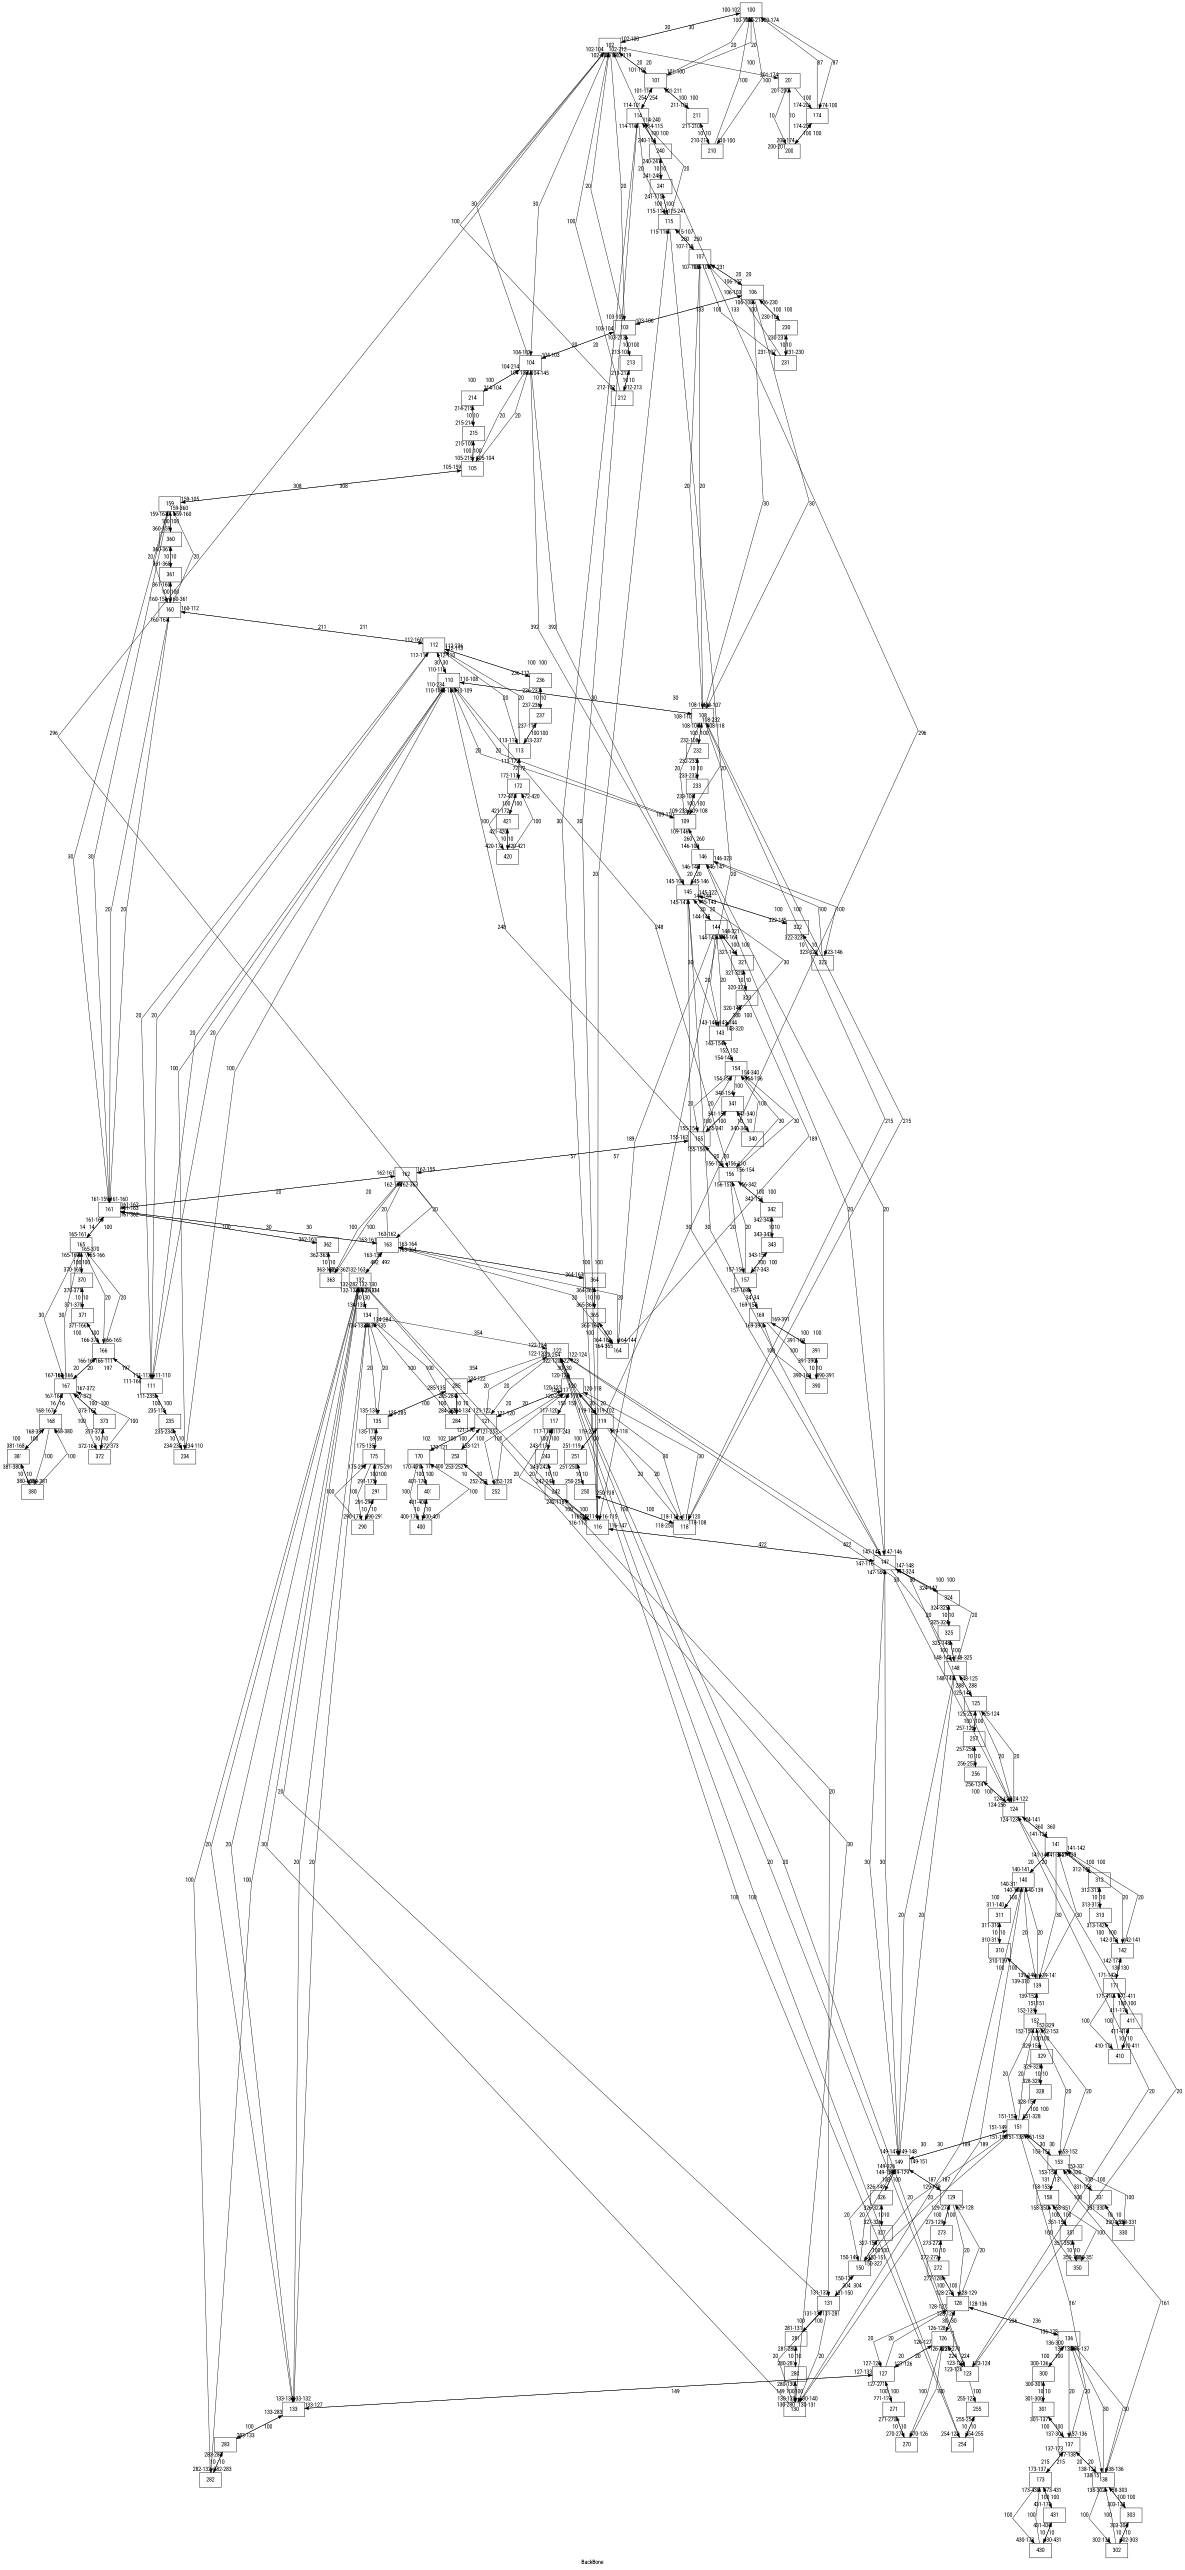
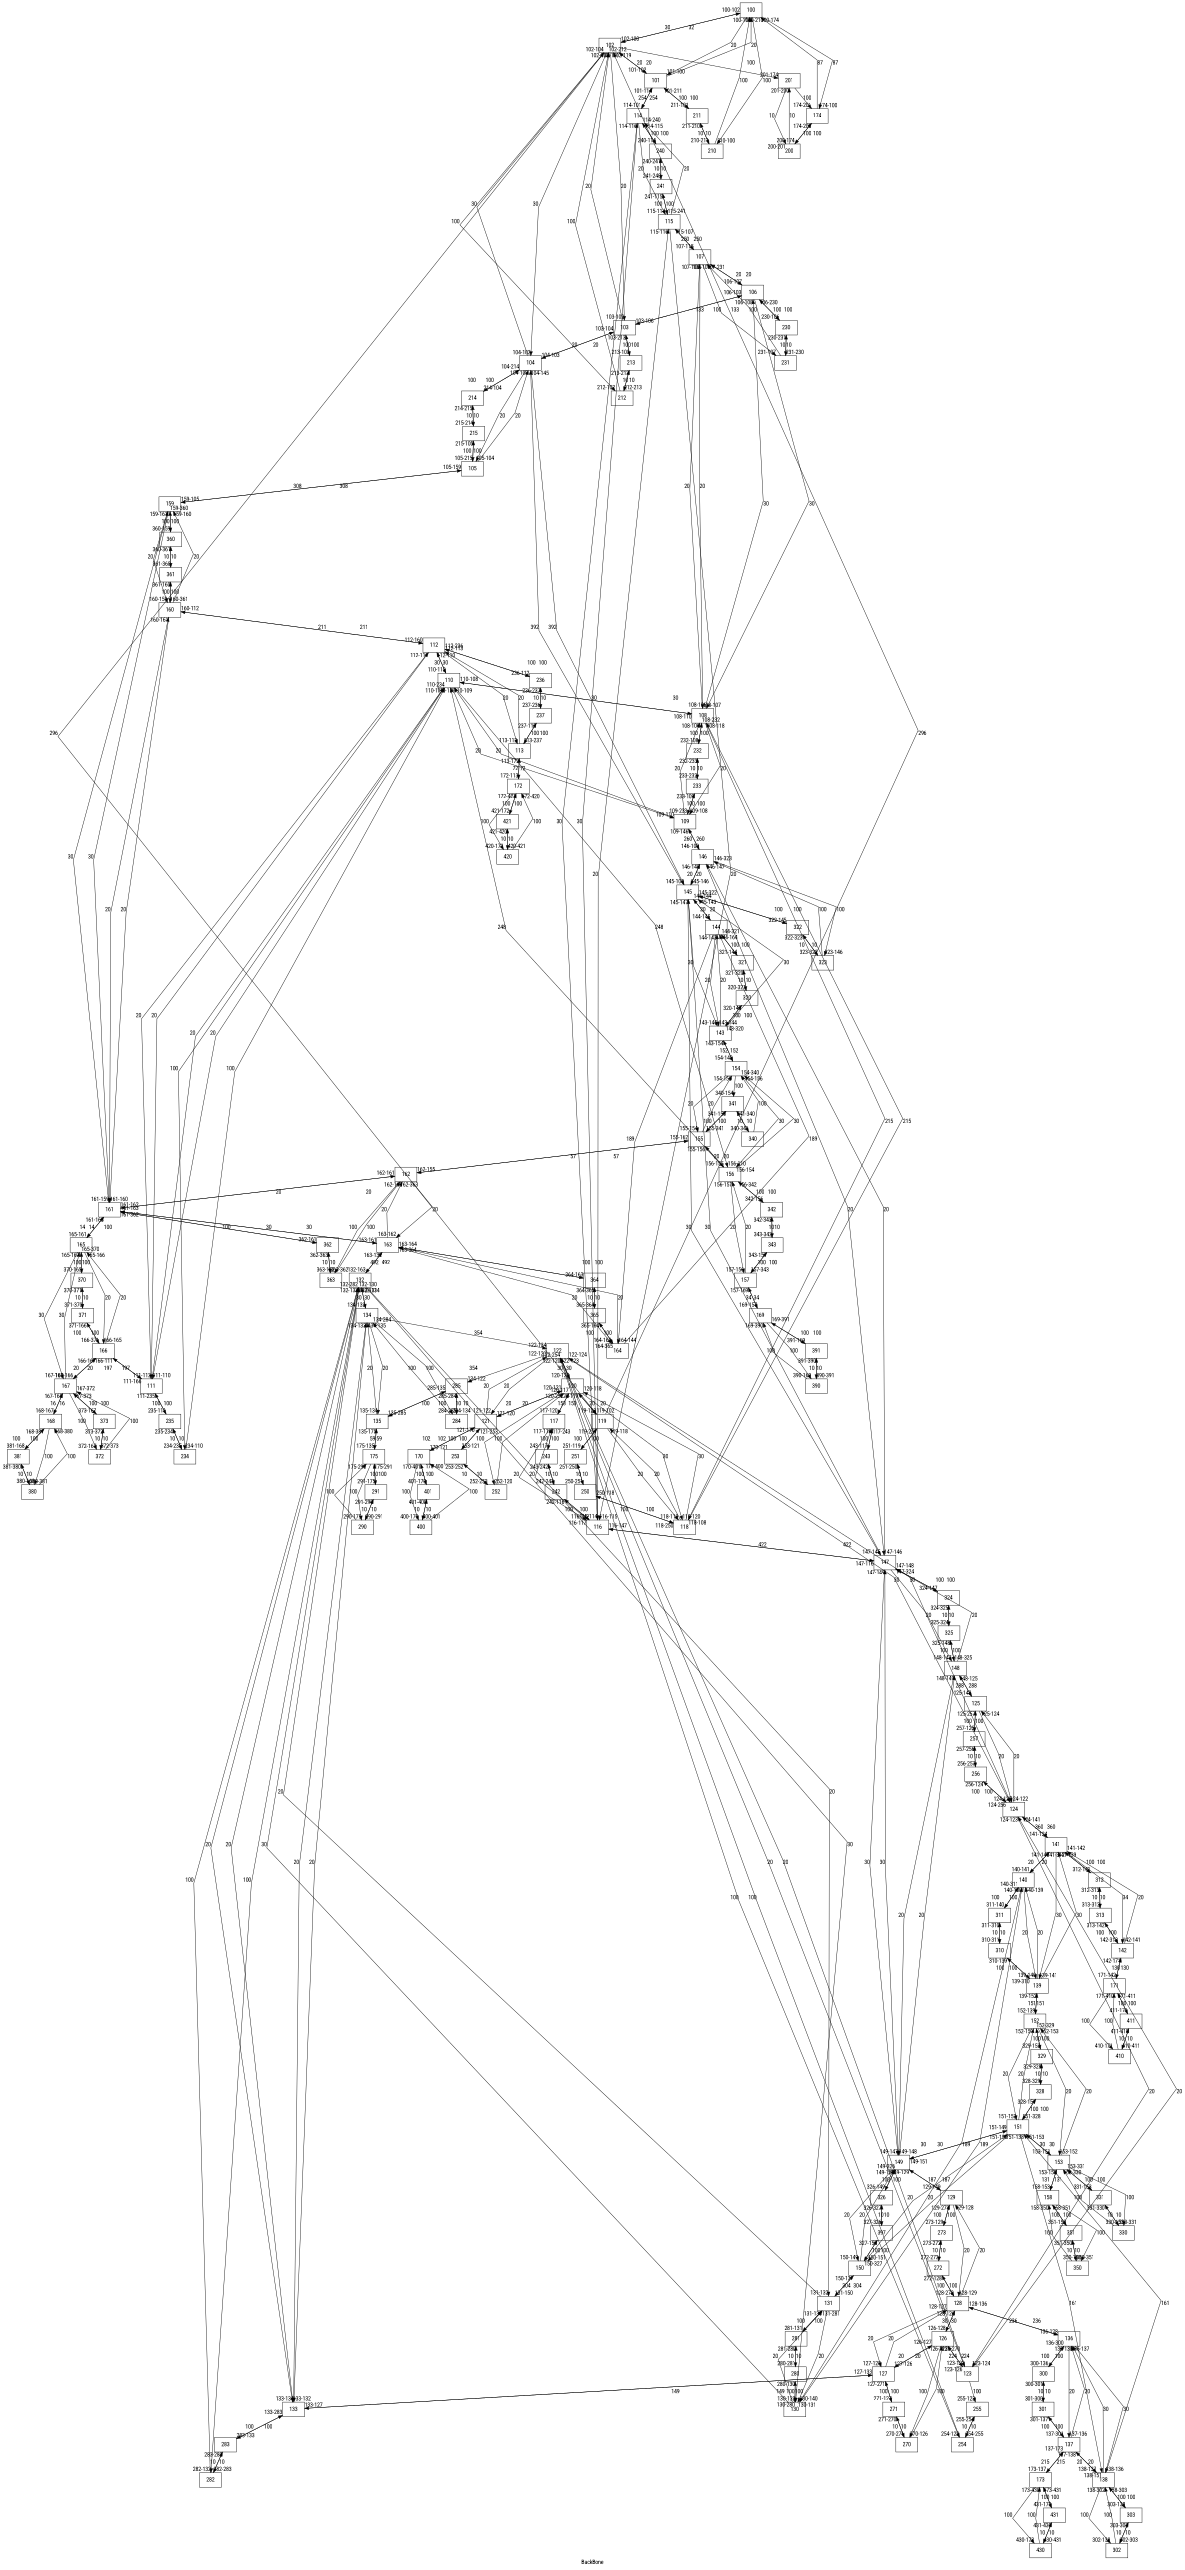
edge "100" -> "102": label "30" -> "32"
edge "141" -> "142": label "20" -> "34"
node "327": label "327" -> "397"
